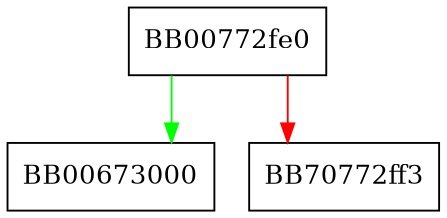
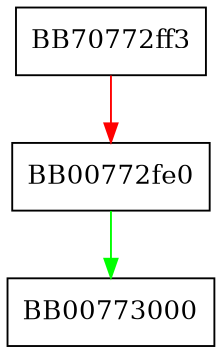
edge "BB00772fe0" -> "BB70772ff3": reversed
node "BB00673000": label "BB00673000" -> "BB00773000"
